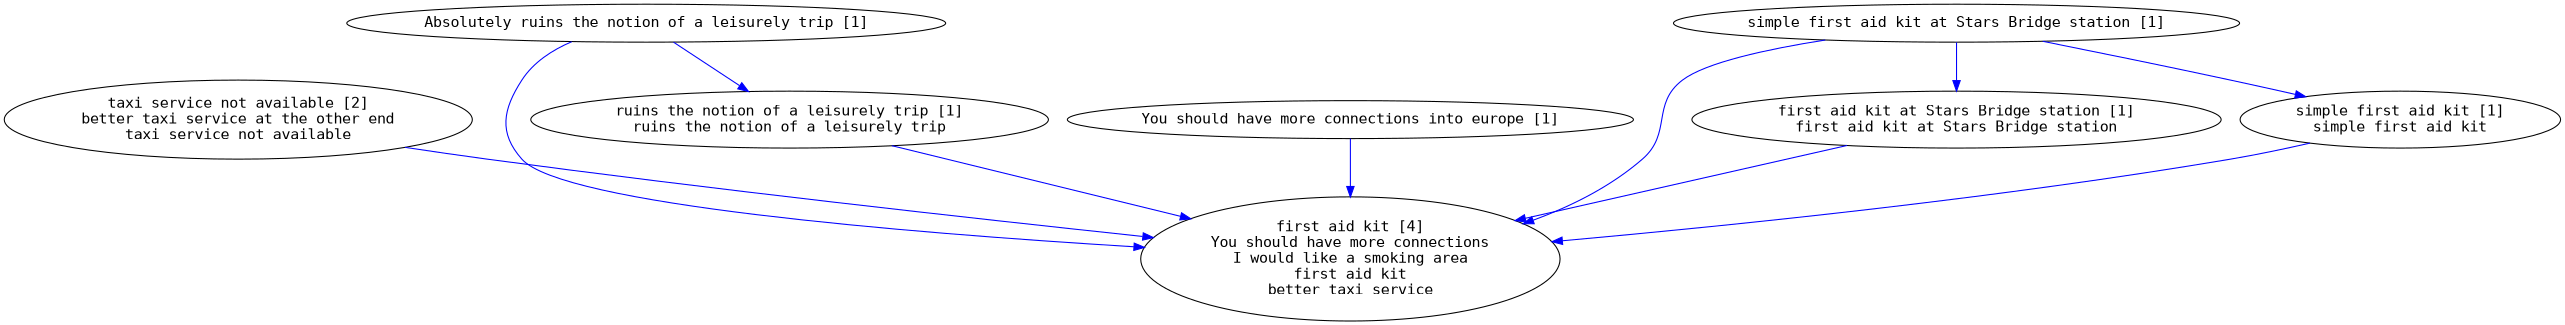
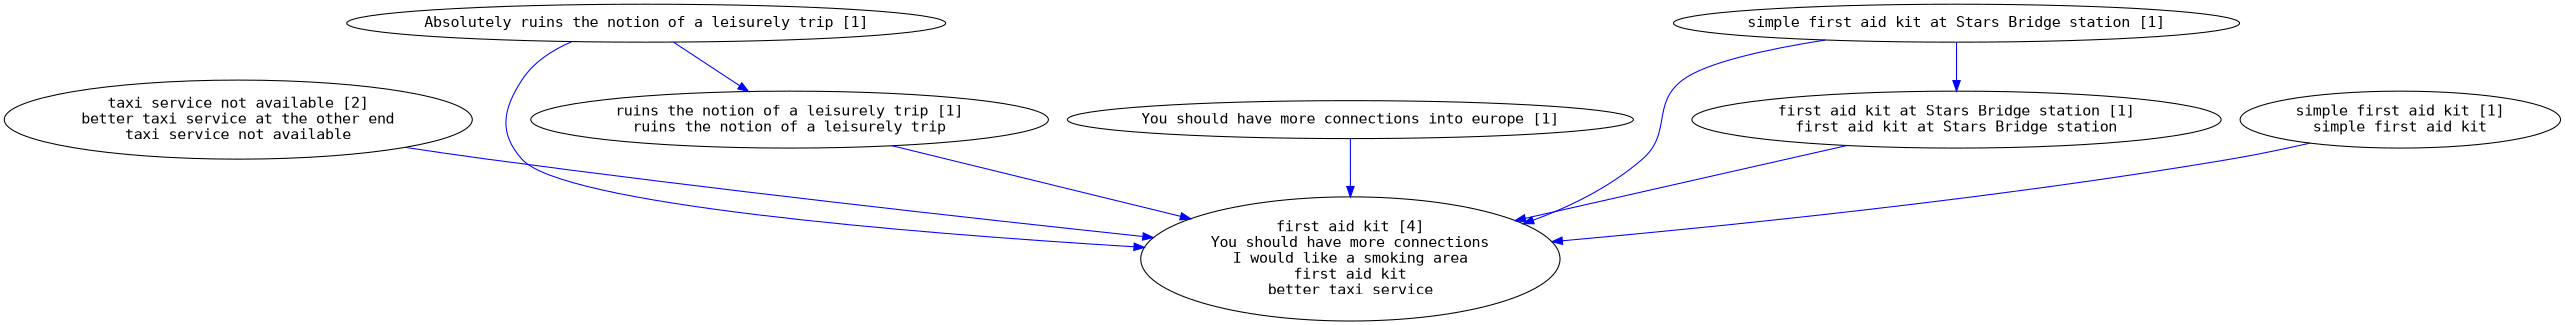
edge "simple first aid kit at Stars Bridge station [1]" -> "simple first aid kit [1] simple first aid kit": removed
